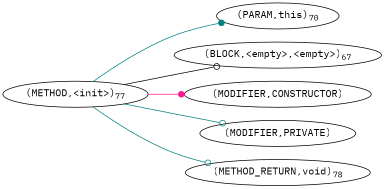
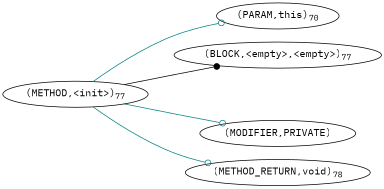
edge "(METHOD,<init>)" -> "(PARAM,this)": arrowhead dot -> odot
node "(BLOCK,<empty>,<empty>)": text "67" -> "77"
edge "(METHOD,<init>)" -> "(BLOCK,<empty>,<empty>)": arrowhead odot -> dot
node "(MODIFIER,CONSTRUCTOR)": removed
